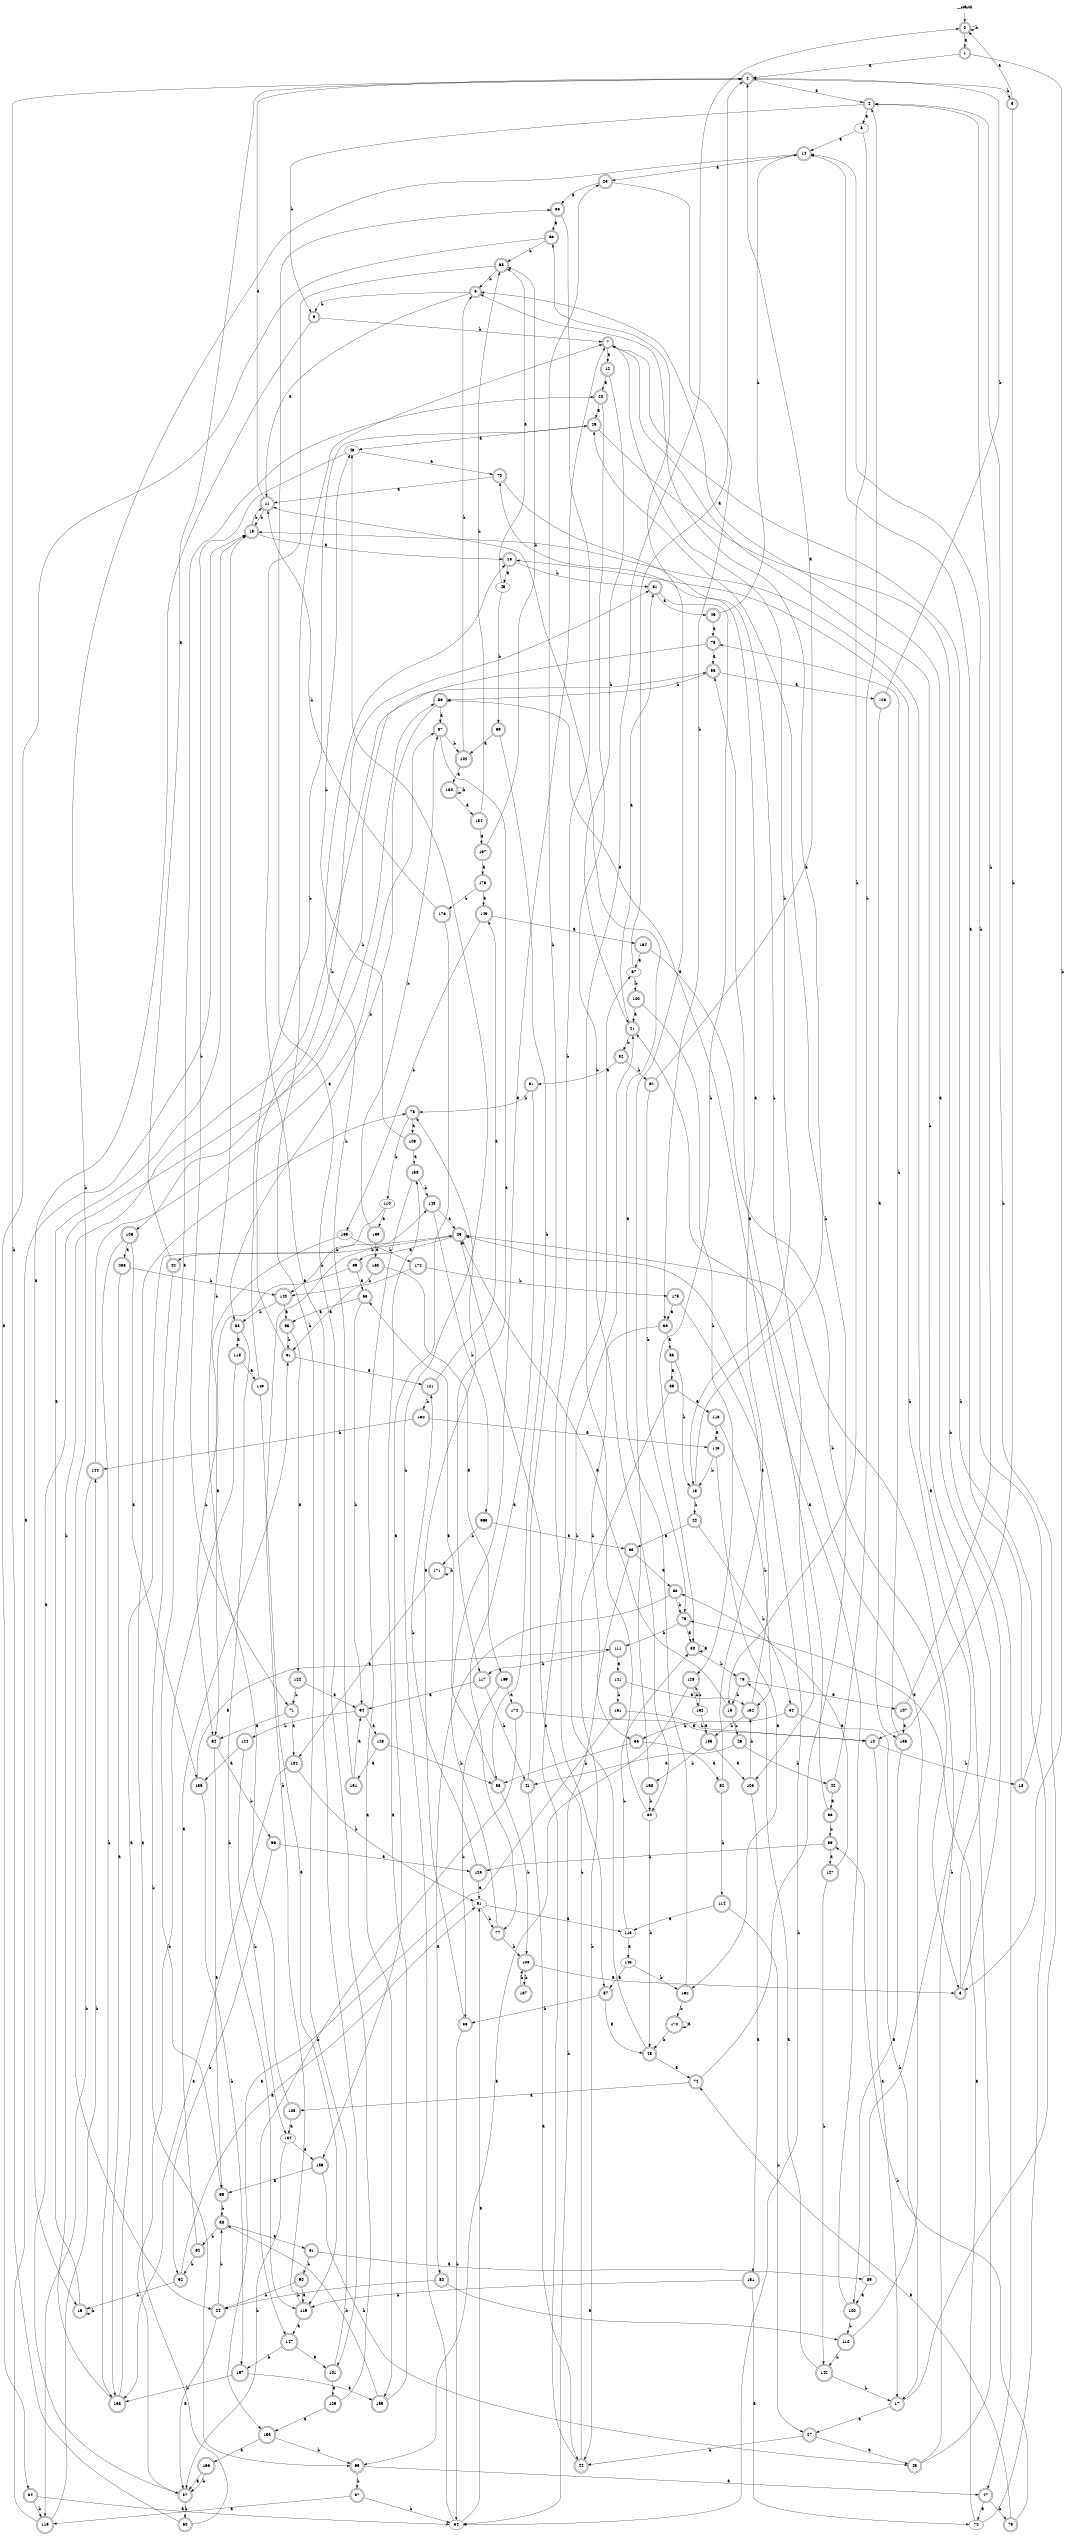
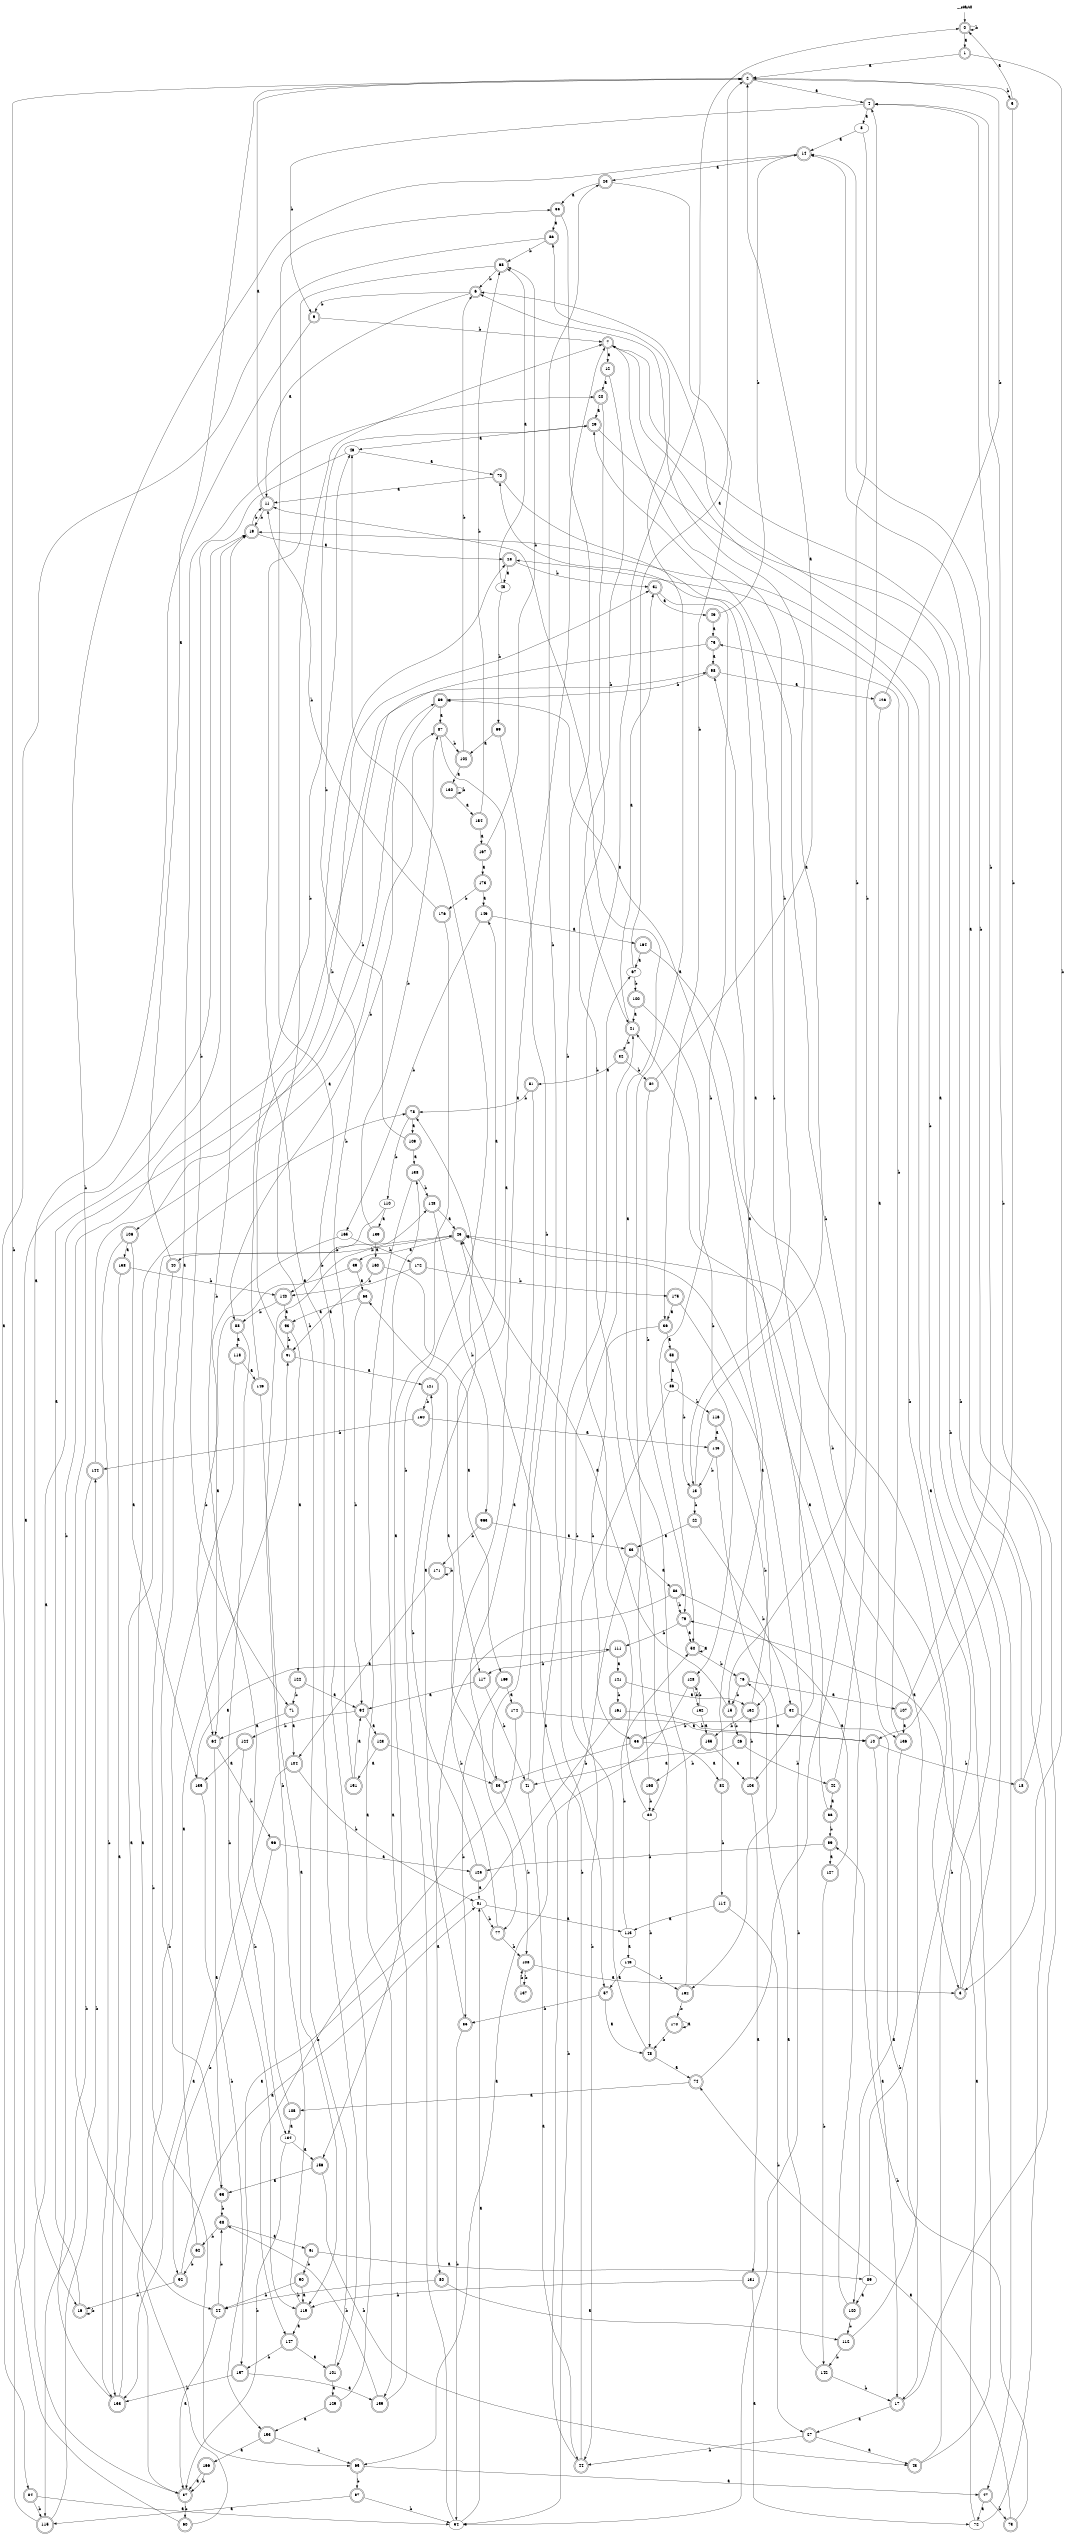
node "258": label "258" -> "158"
node "86": shape doublecircle -> ellipse
edge "86" -> "116": label "a" -> "b"
